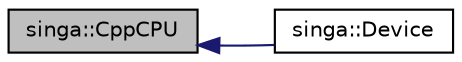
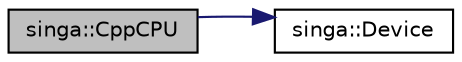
edge "singa::Device" -> "singa::CppCPU": reversed
